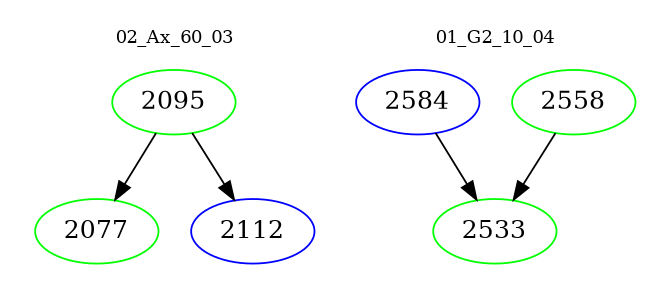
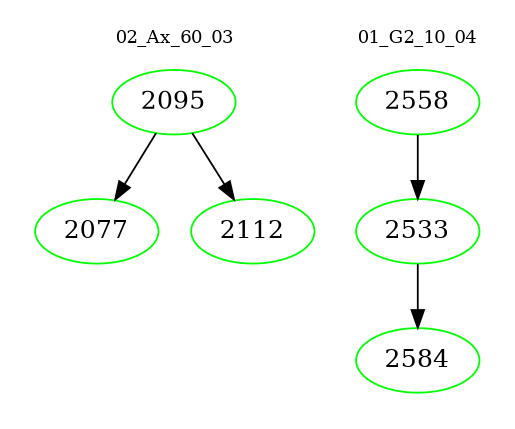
node "2584": color blue -> green
edge "2584" -> "2533": reversed
node "2112": color blue -> green
